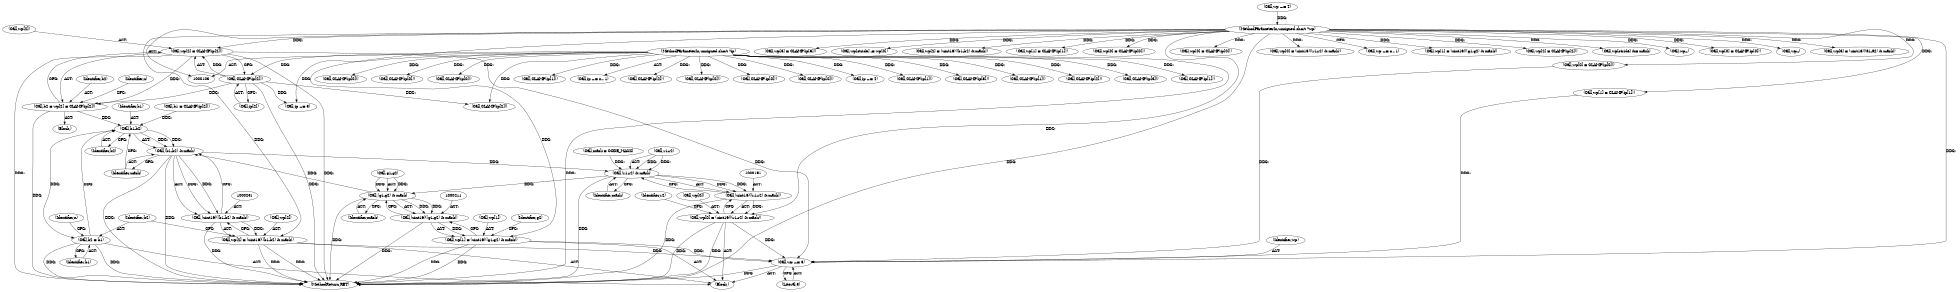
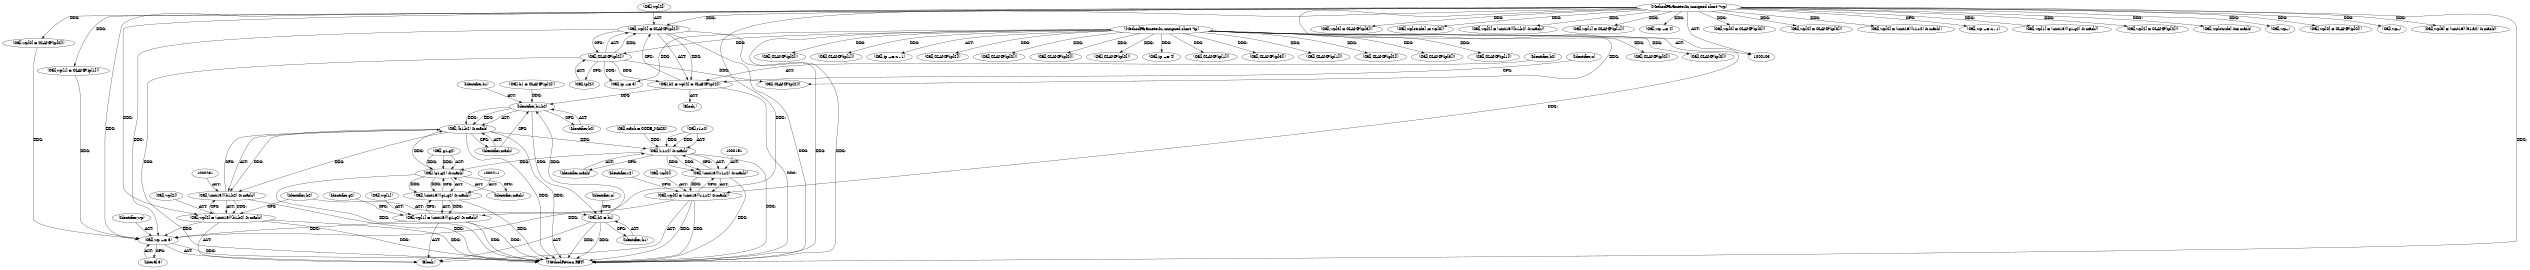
edge "(Call,wp += 4)" -> "(MethodParameterIn,unsigned short *wp)": reversed
node "(Call,b1-b2)": label "(Call,b1-b2)" -> "(Identifier,b1-b2)"
